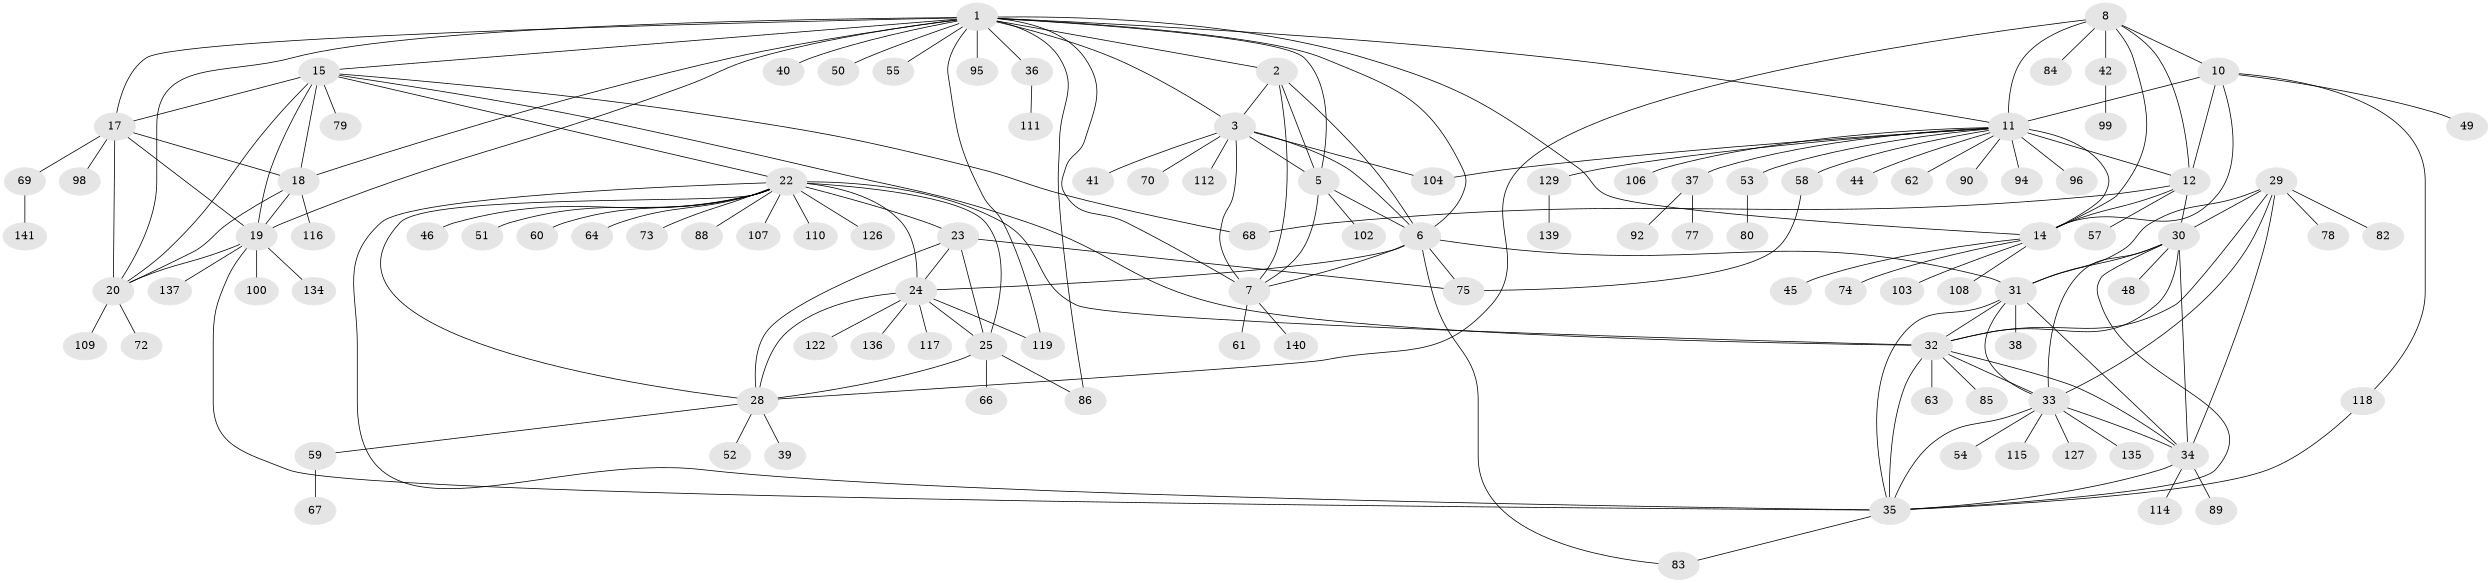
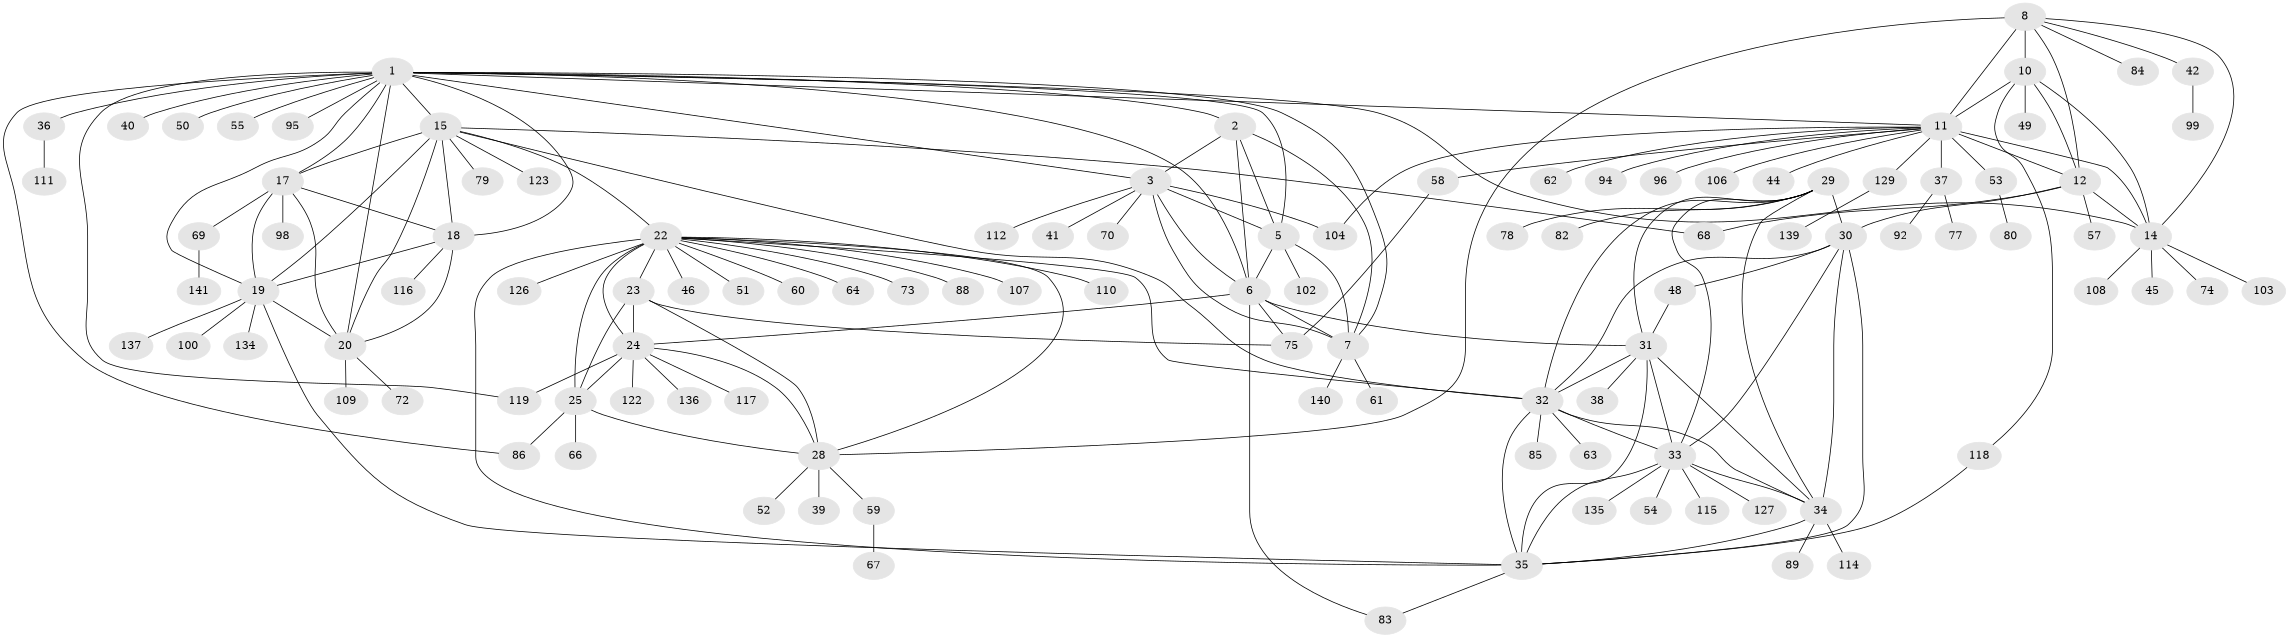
node "123": added
node "90": removed
edge "30" -- "31": now "48" -- "31"
